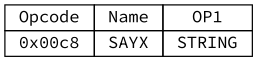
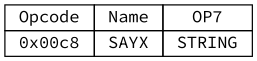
node "Opcode": text "OP1" -> "OP7"
